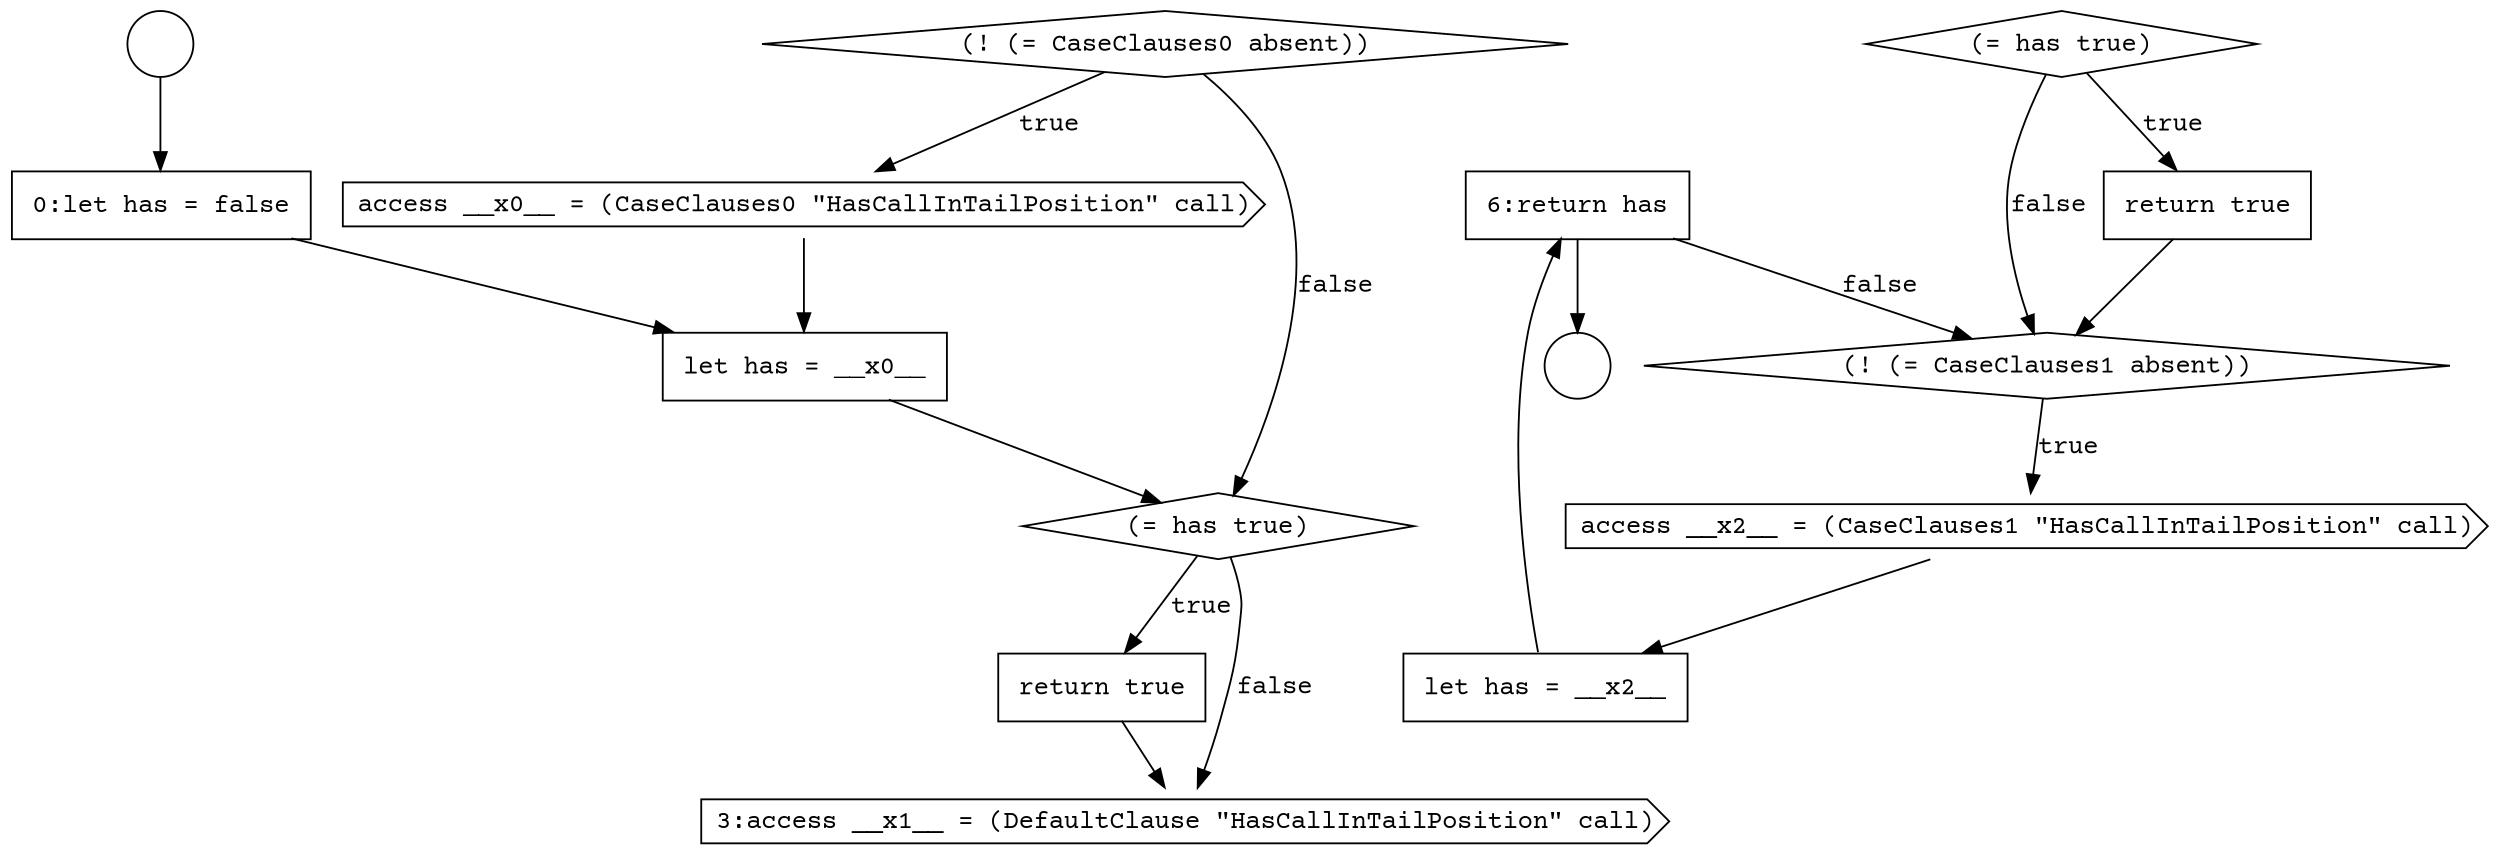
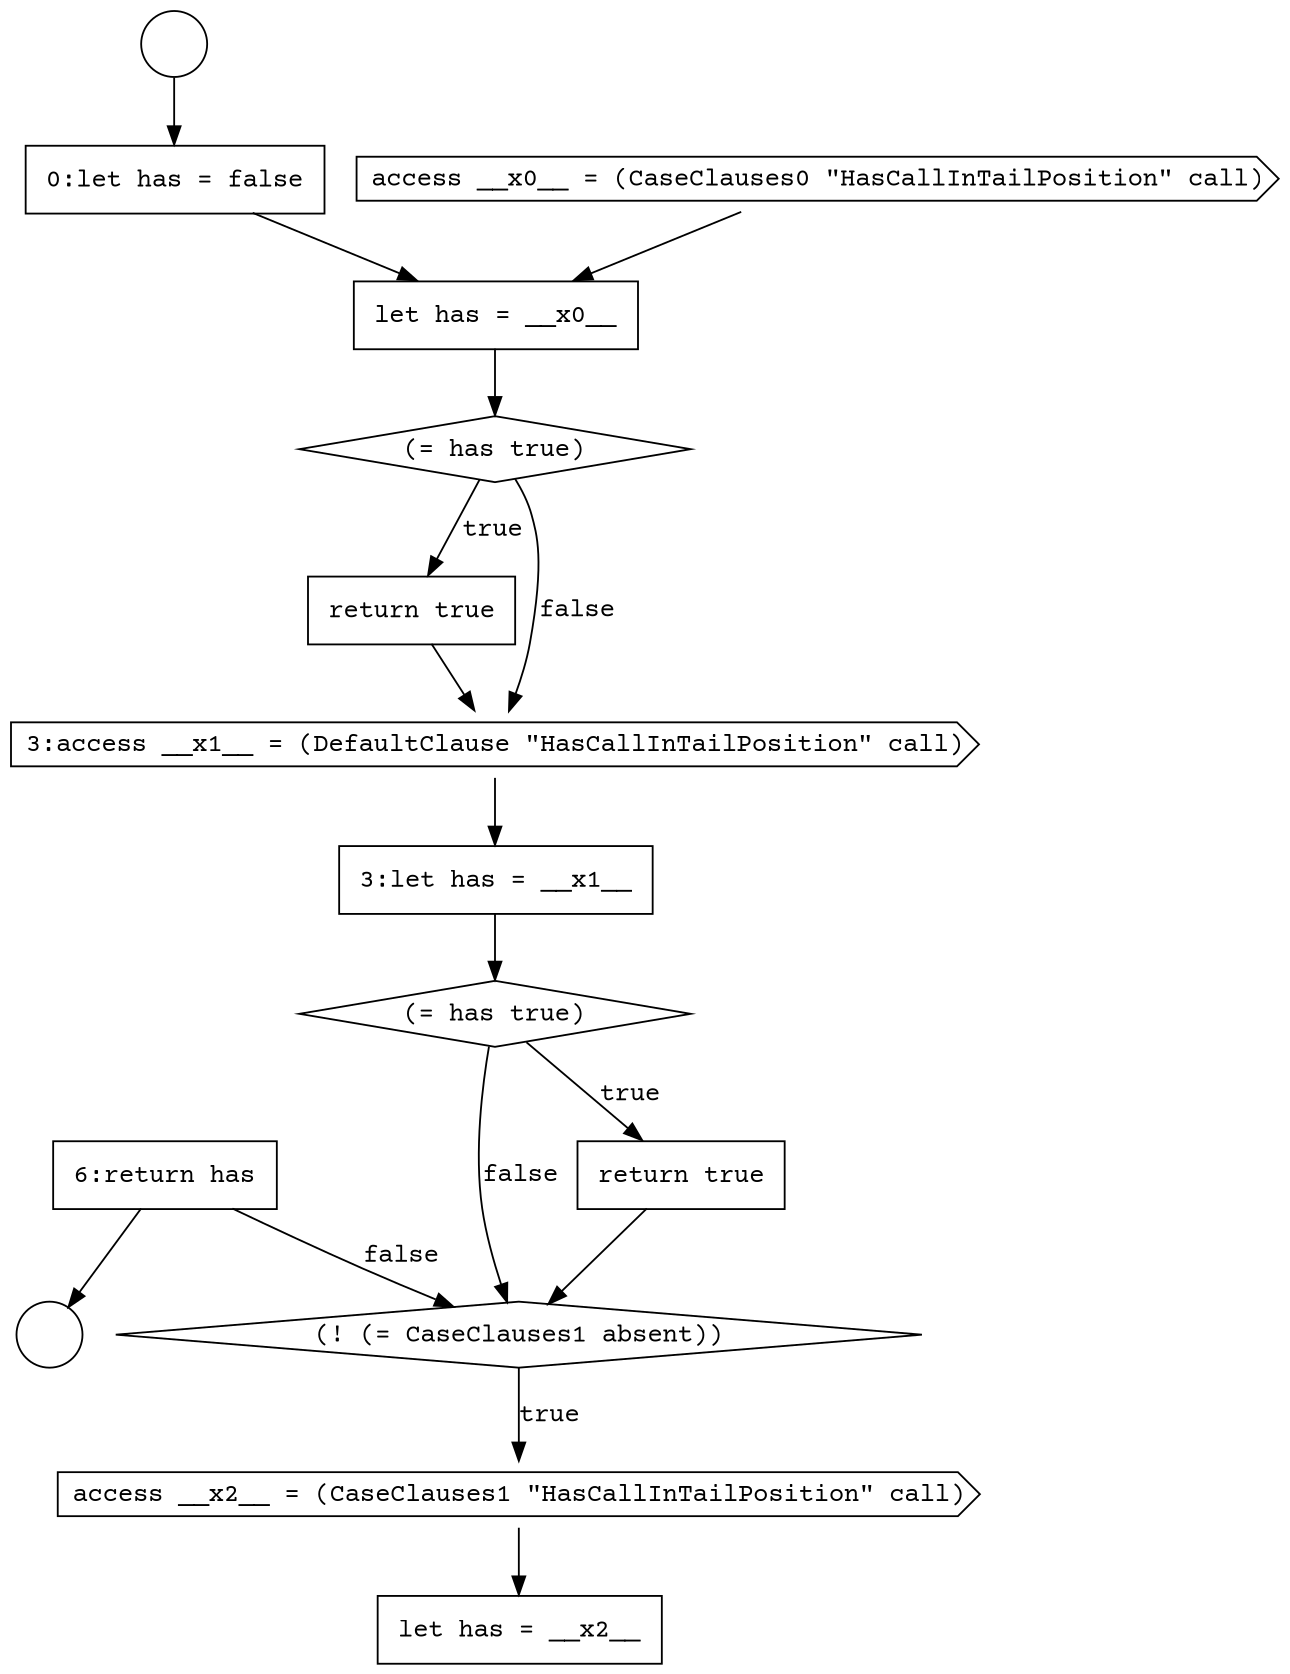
node "(! (= CaseClauses0 absent))": removed
edge "let has = __x2__" -> "6:return has": removed
node "3:let has = __x1__": added
